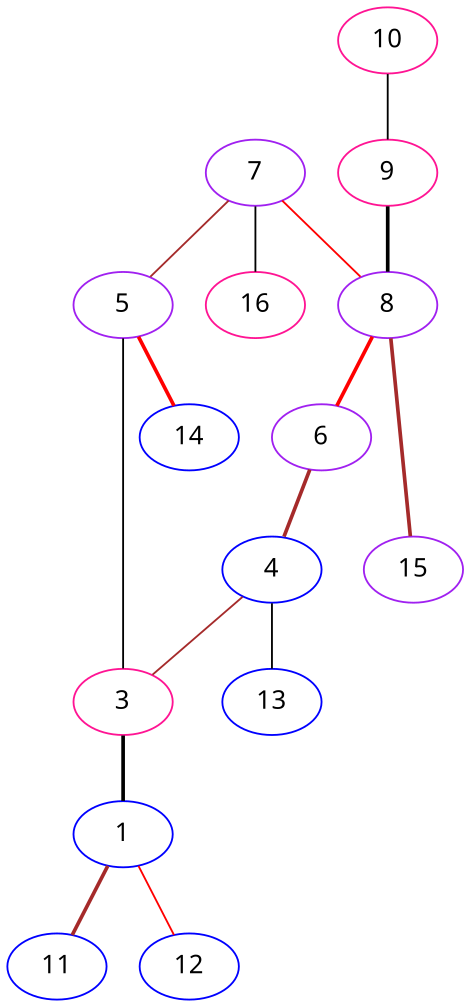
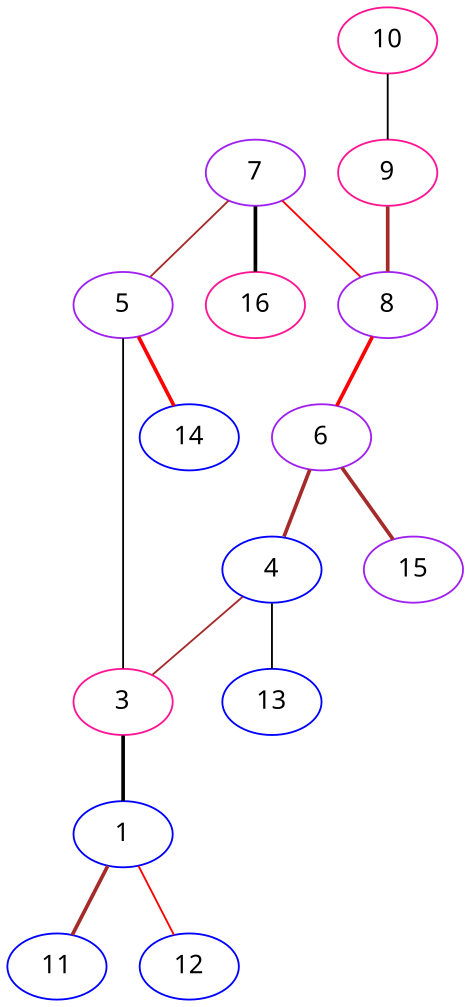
edge "7" -- "16": style solid -> bold
edge "9" -- "8": color black -> brown
edge "8" -- "15": now "6" -- "15"
